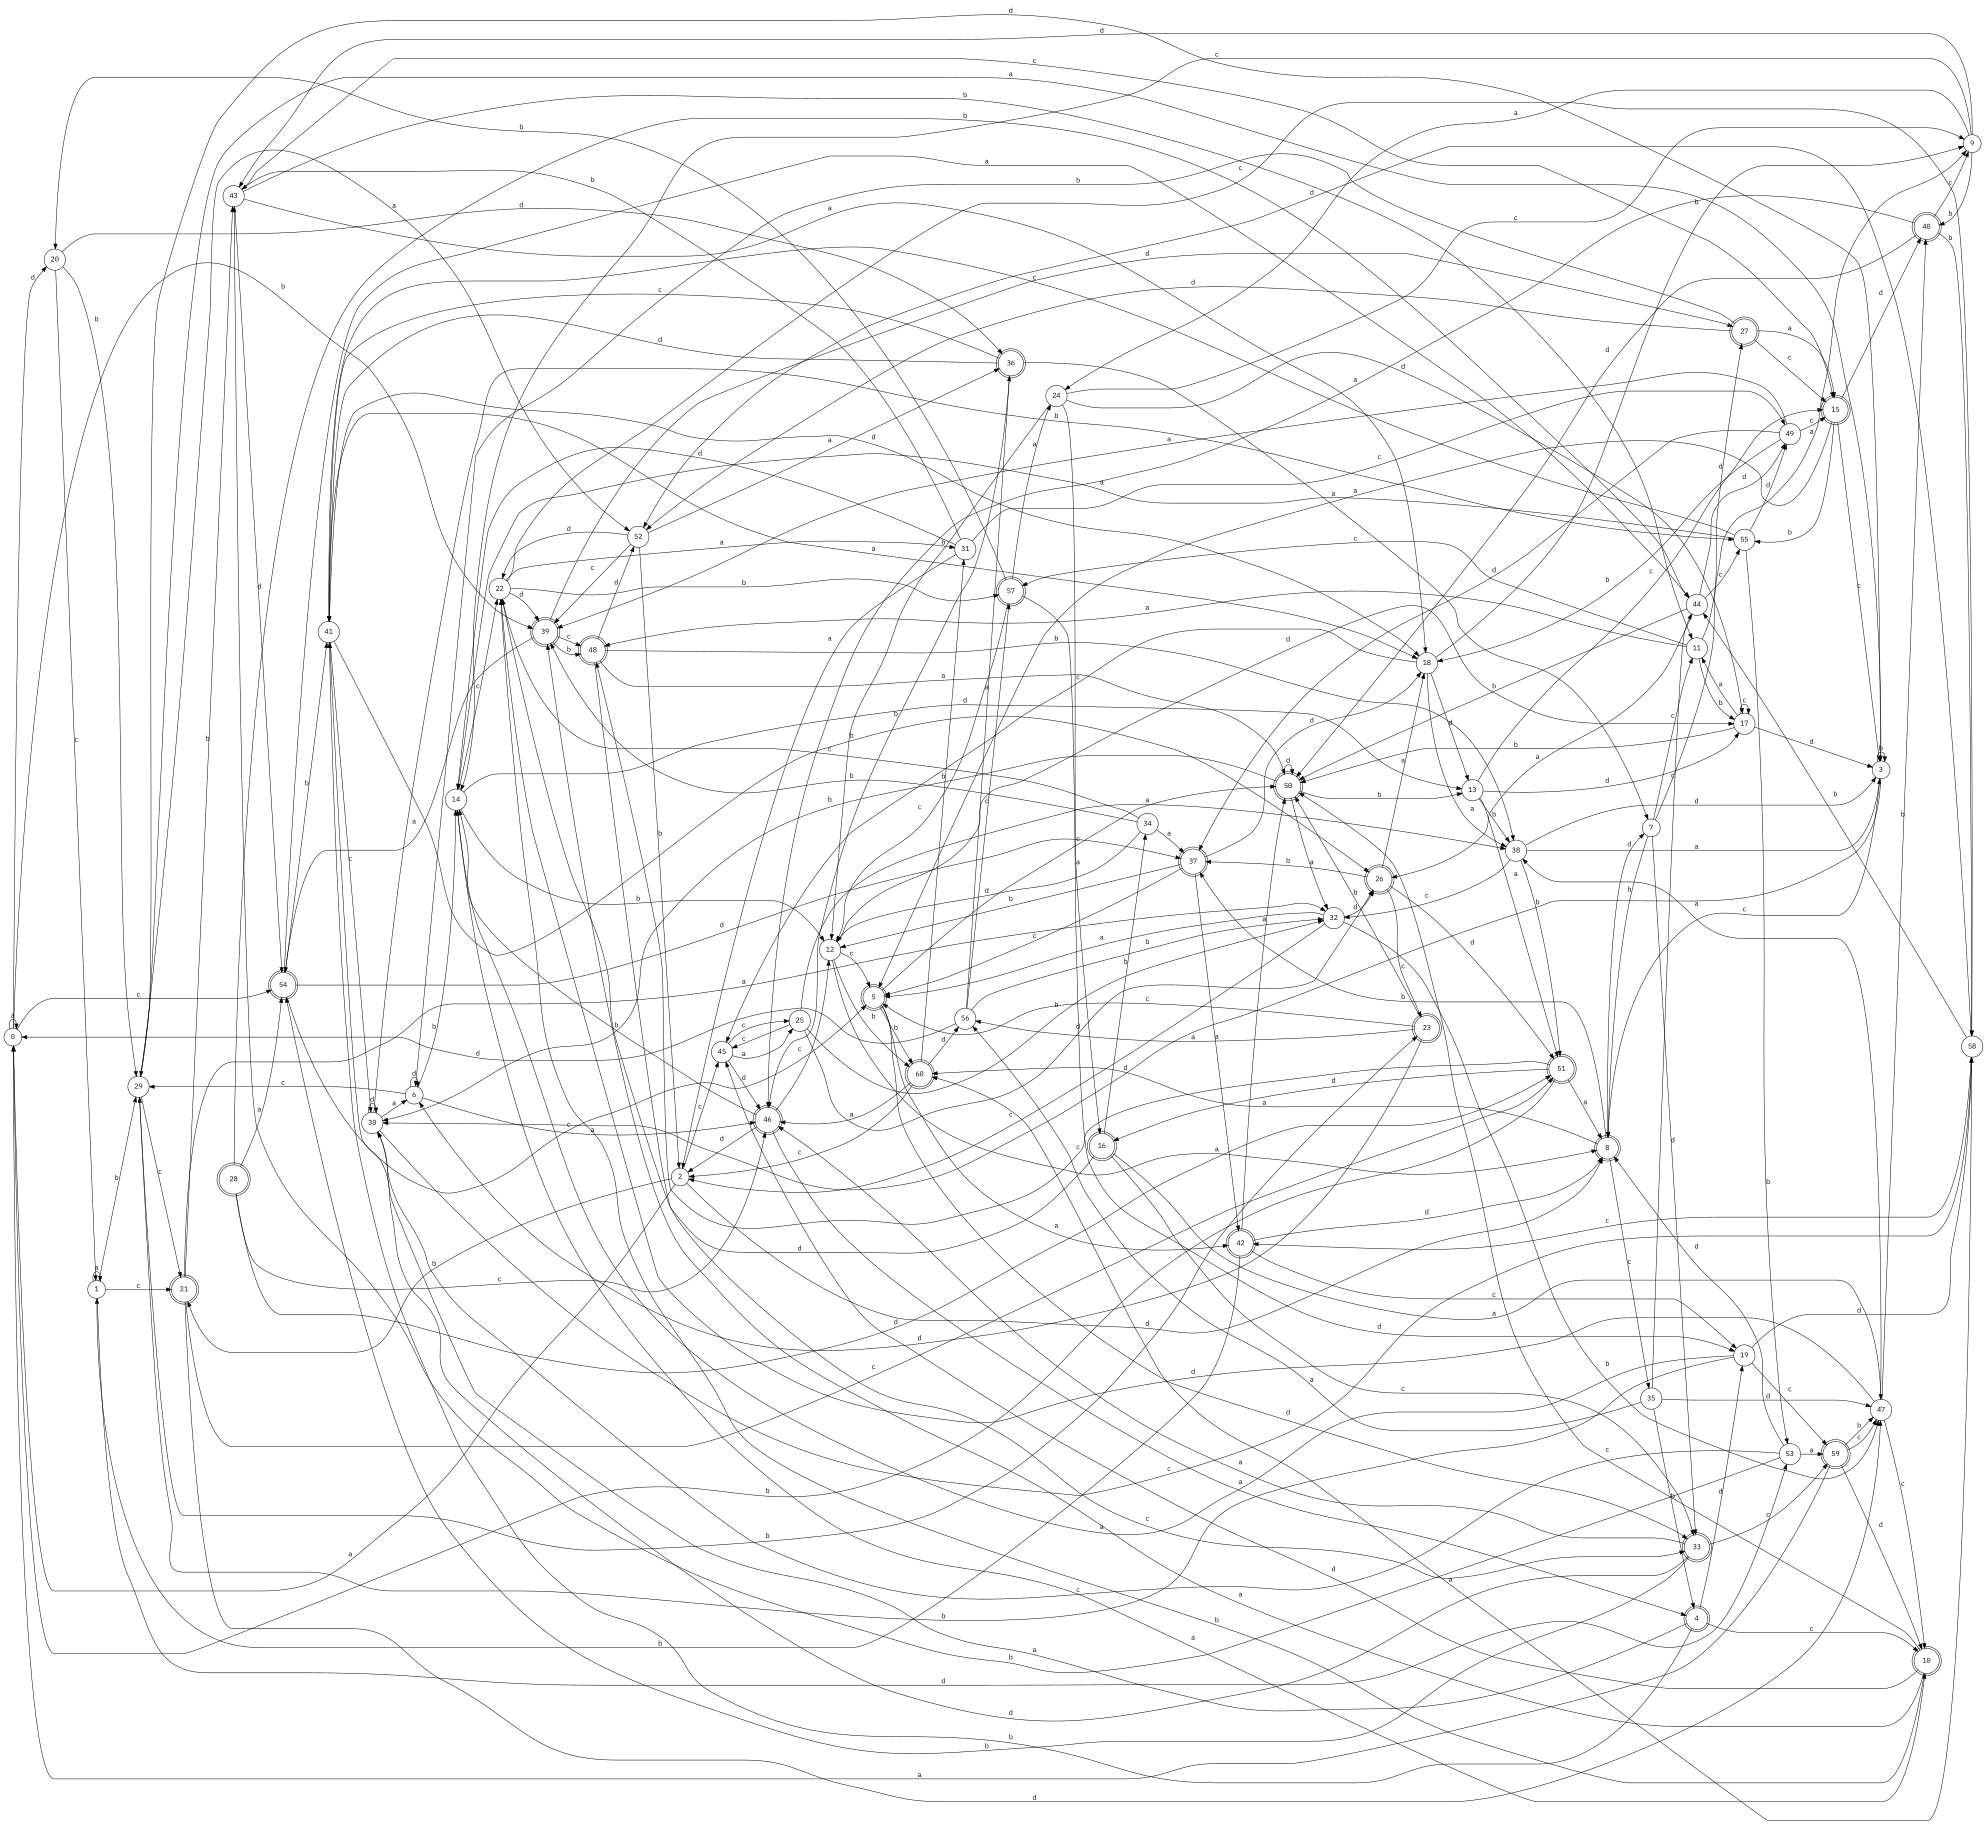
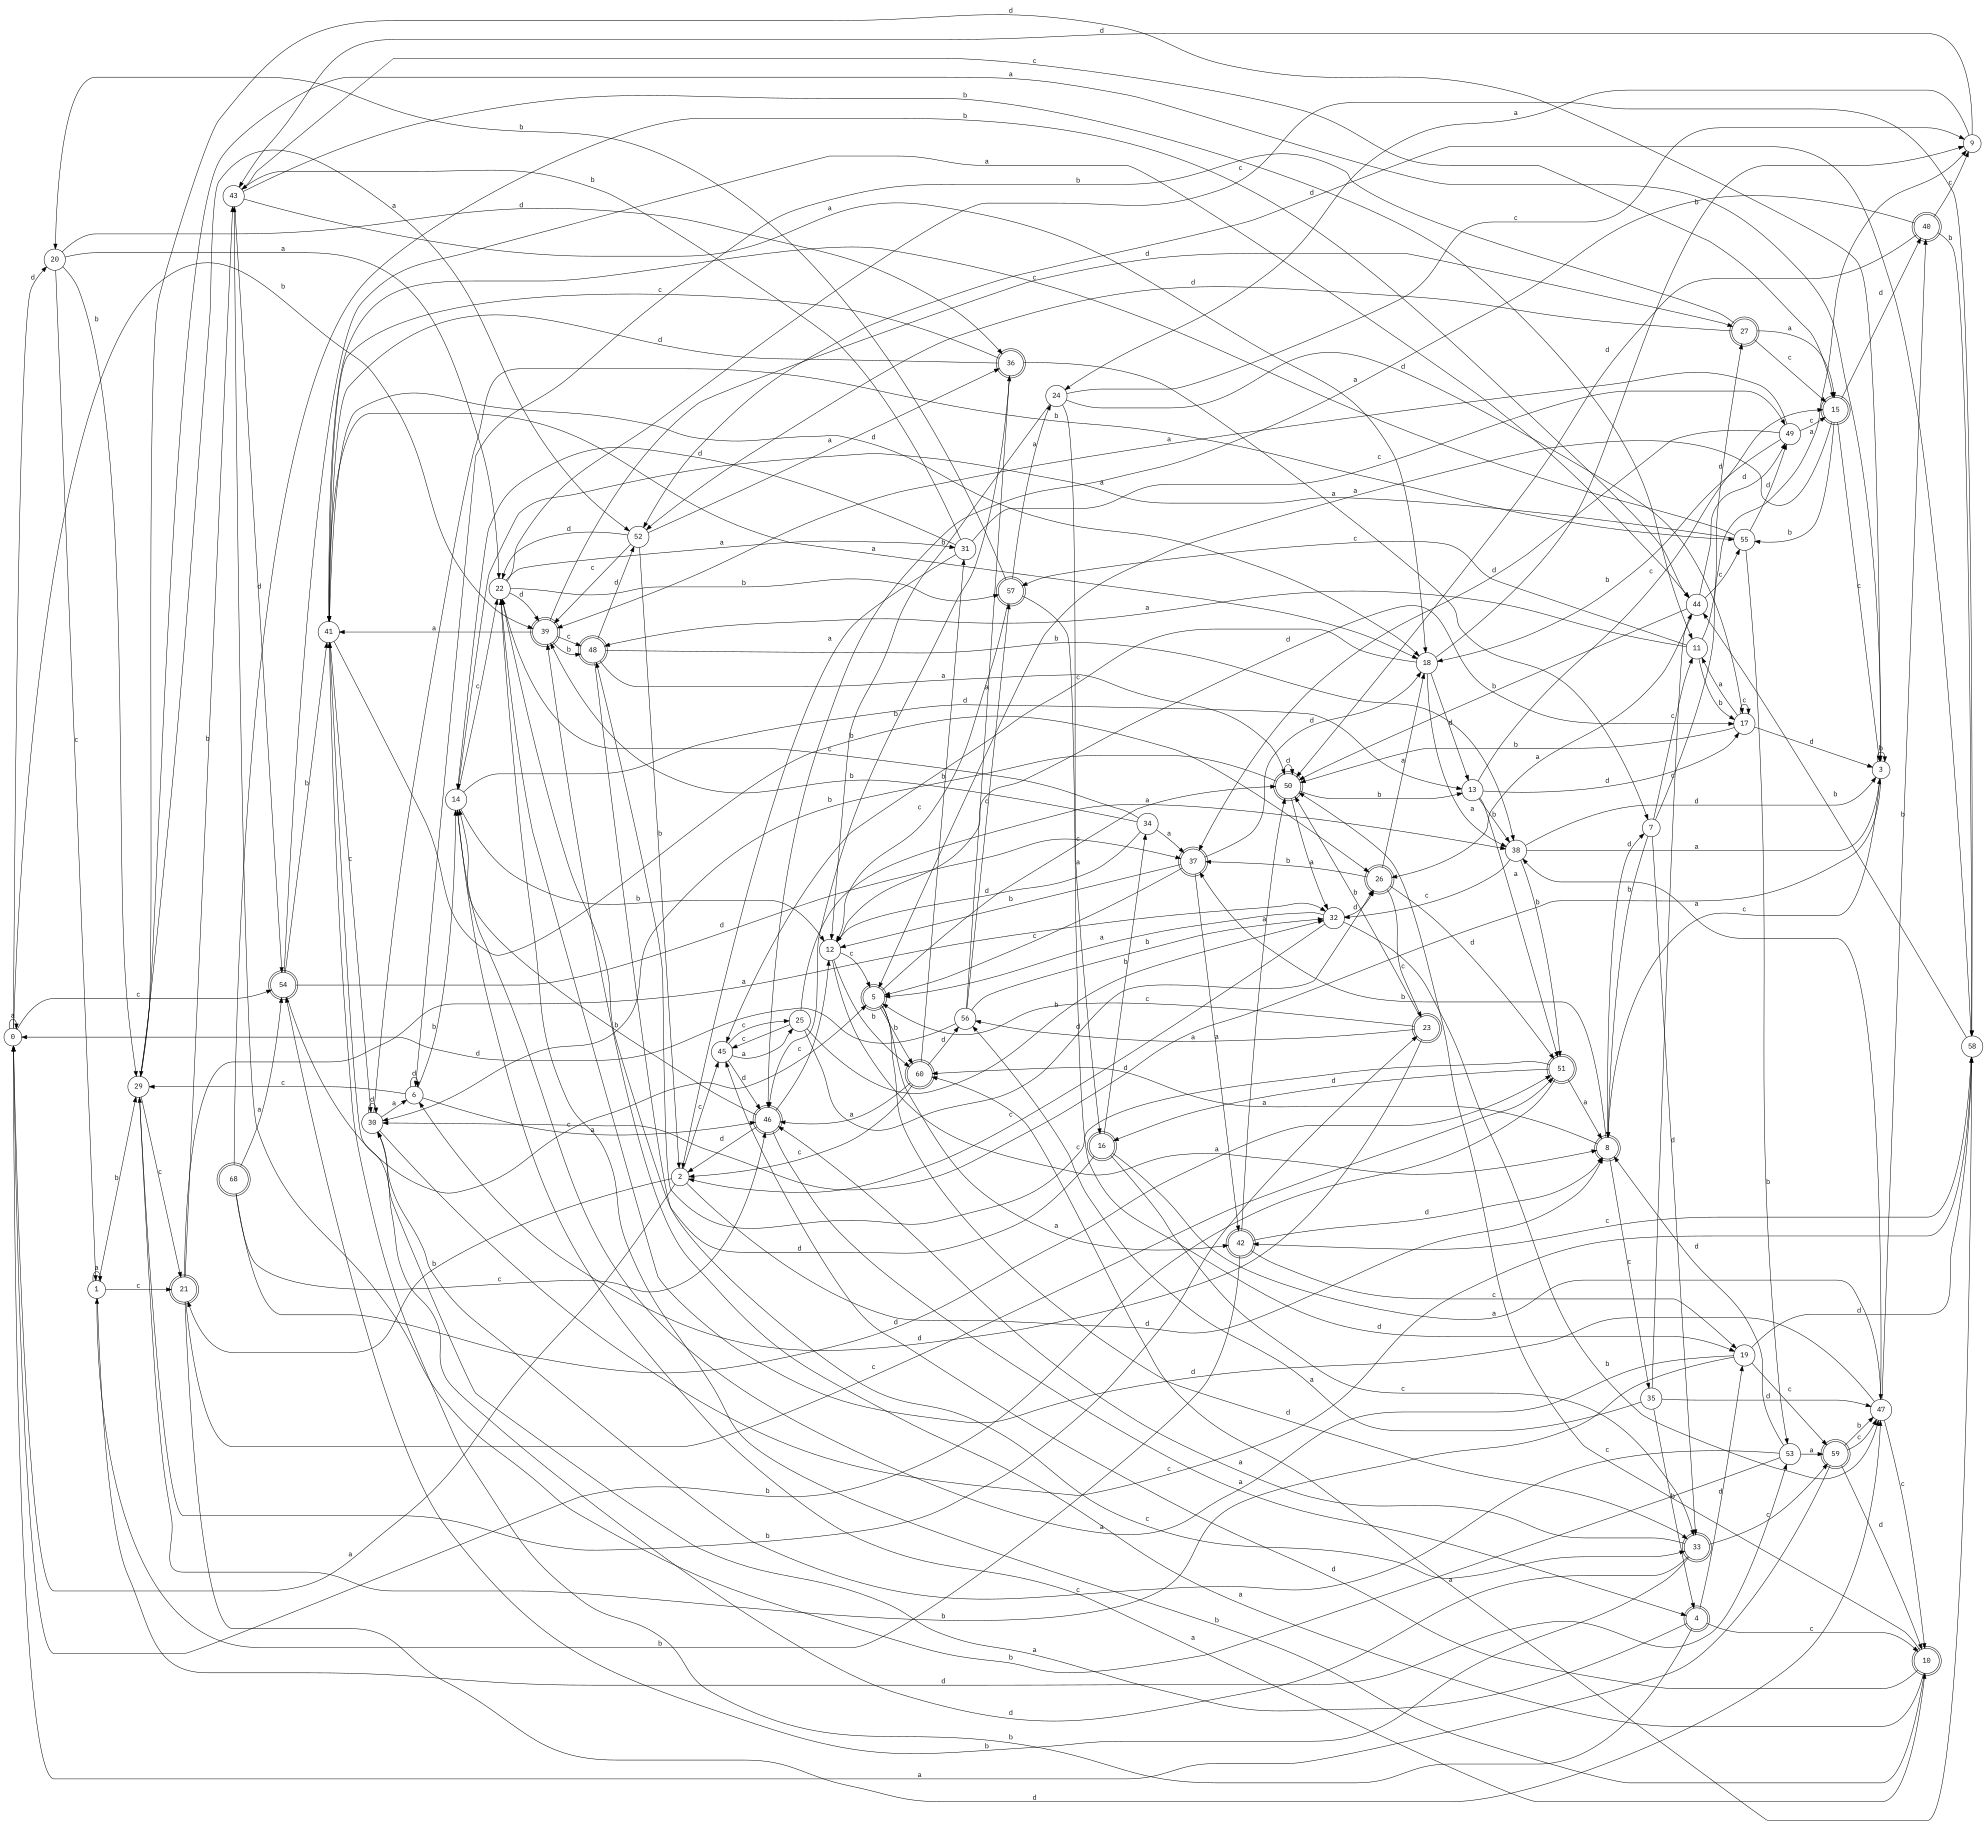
edge "9" -> "14": removed, label "c"
edge "9" -> "40": removed, label "b"
edge "20" -> "22": added, label "a"
edge "39" -> "54": now "39" -> "41"
node "28": label "28" -> "68"
